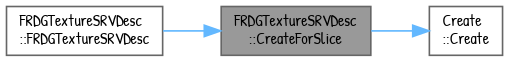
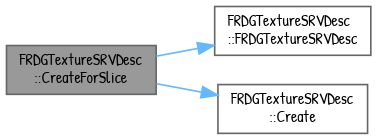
edge "FRDGTextureSRVDesc ::FRDGTextureSRVDesc" -> "FRDGTextureSRVDesc ::CreateForSlice": reversed
node "Create ::Create": label "Create ::Create" -> "FRDGTextureSRVDesc ::Create"
